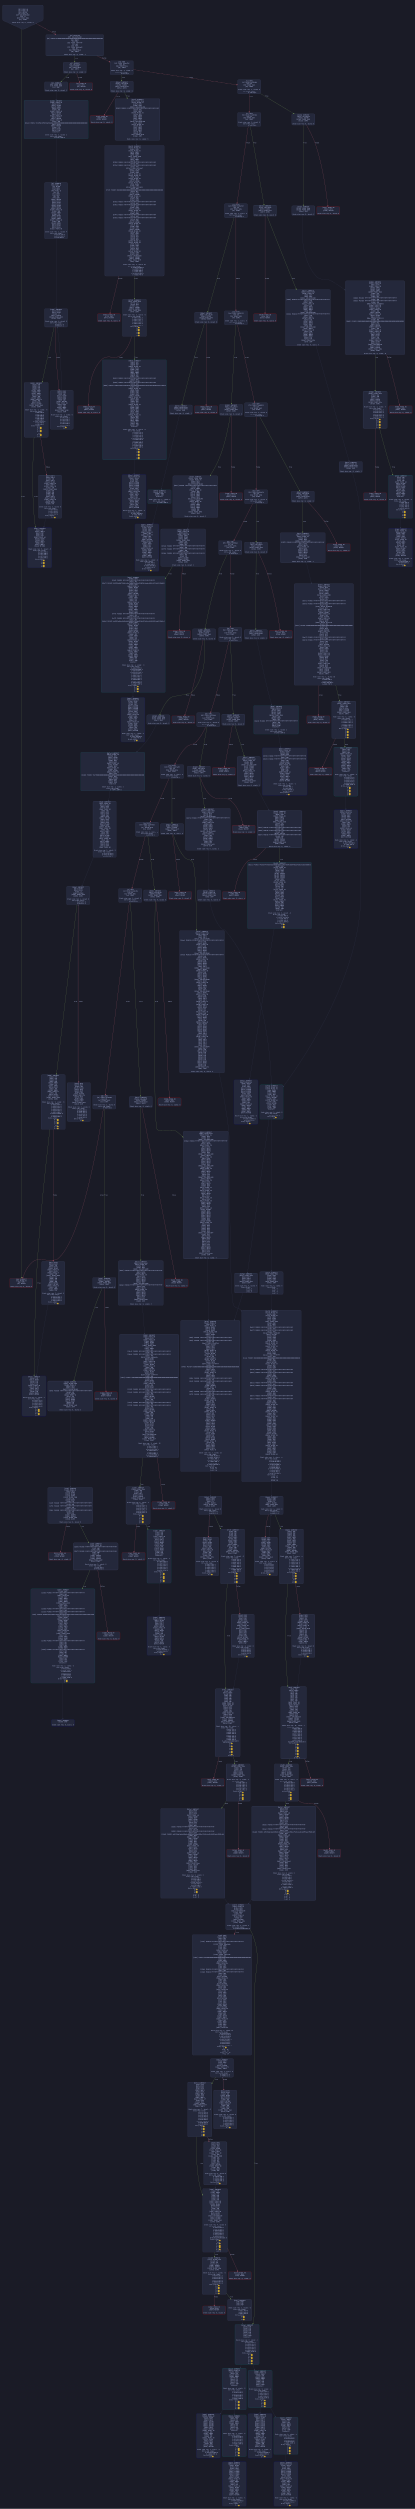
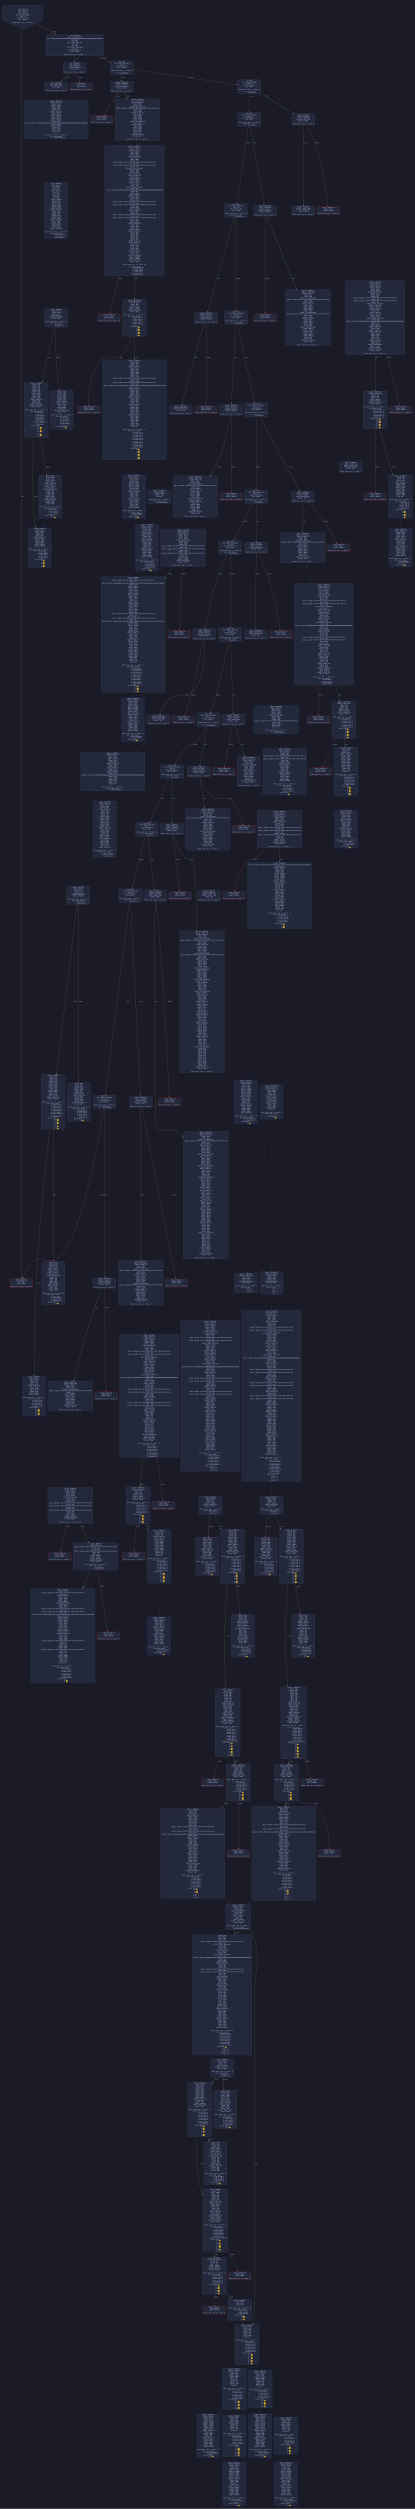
node "[06b6] JUMPDEST [06b7] STOP Stack size req: 0, sizeΔ: 0": removed
